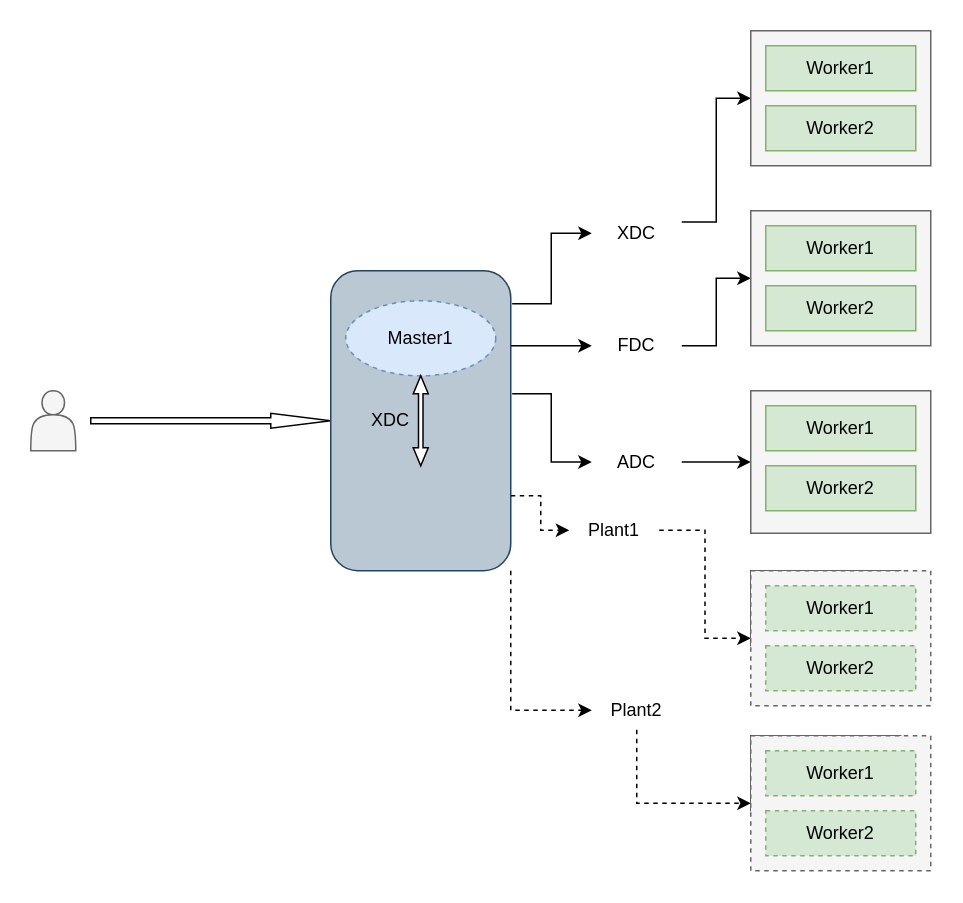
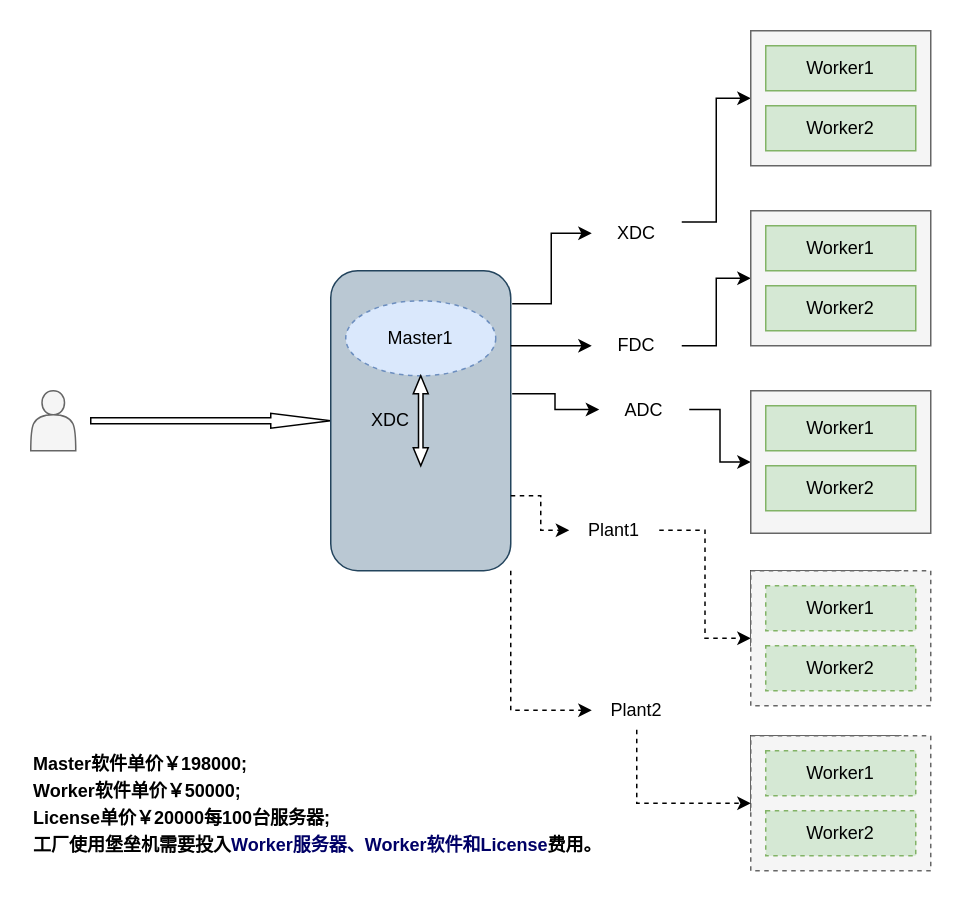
node "ADC": moved (637, 462) -> (644, 410)
node "Master软件单价￥198000; Worker软件单价￥50000; License单价￥20000每100台服务器; 工厂使用堡垒机需要投入Worker服务器、Worker软件和License费用。": added
